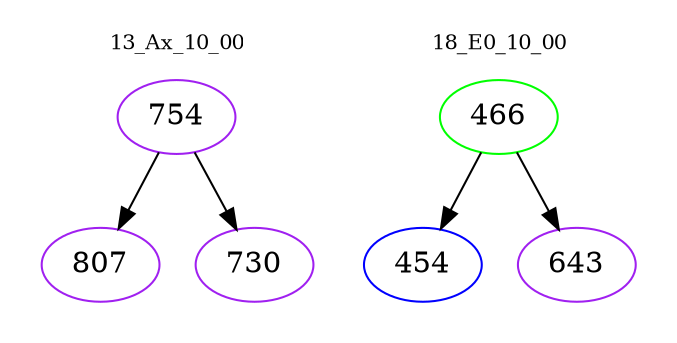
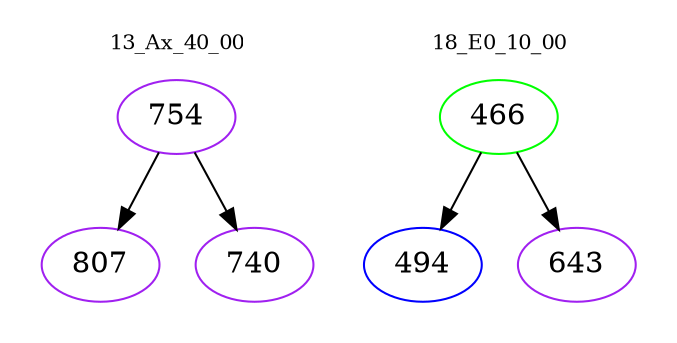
cluster "13_Ax_10_00": label "13_Ax_10_00" -> "13_Ax_40_00"
node "730": label "730" -> "740"
node "454": label "454" -> "494"
